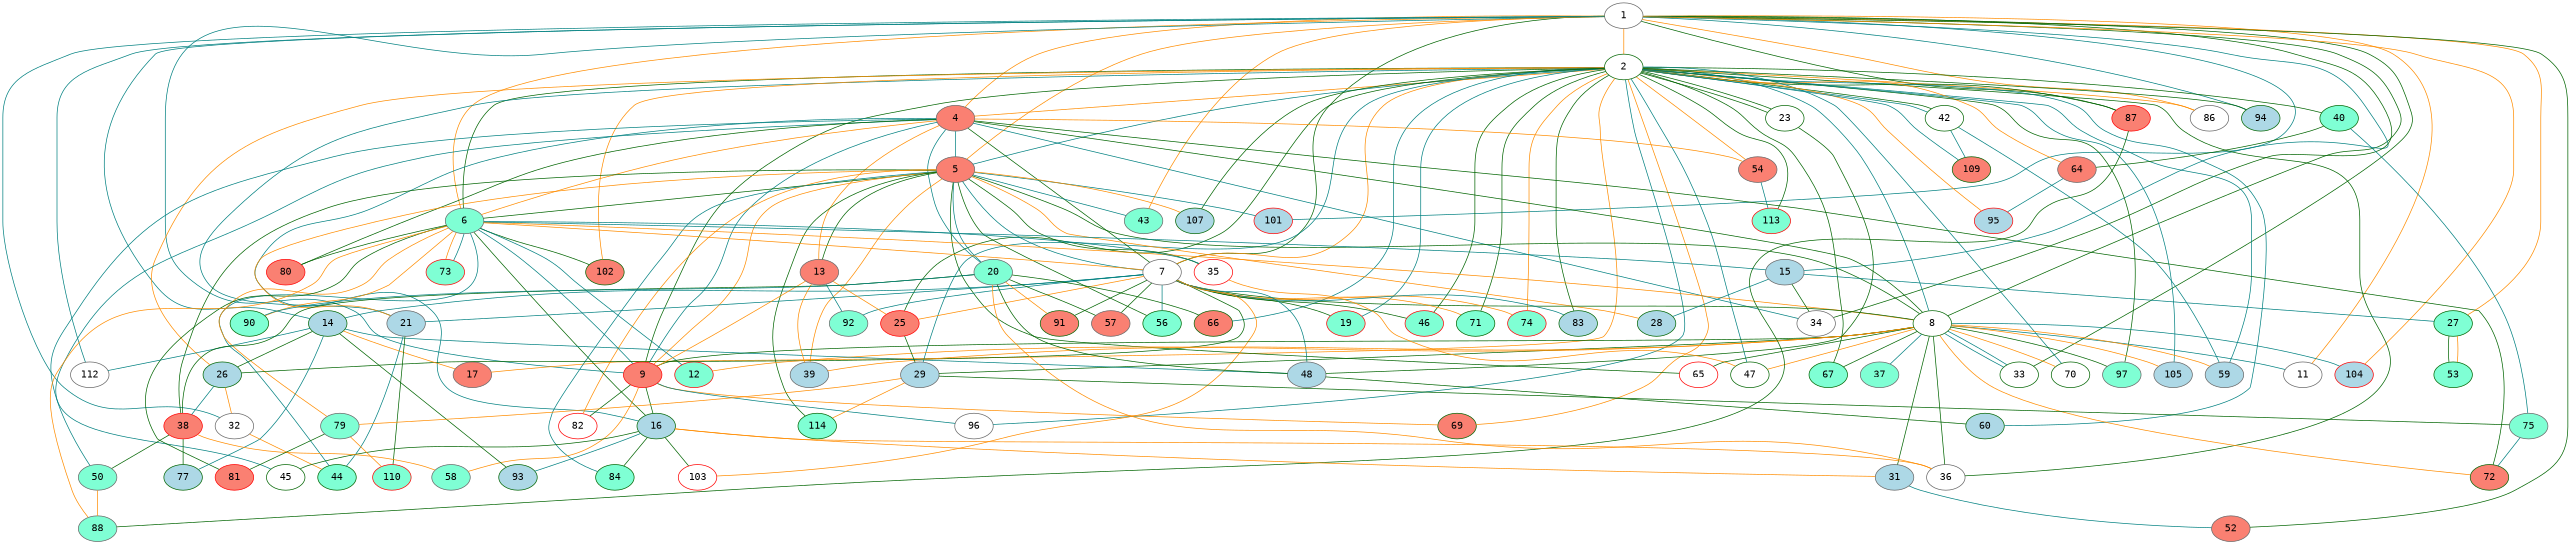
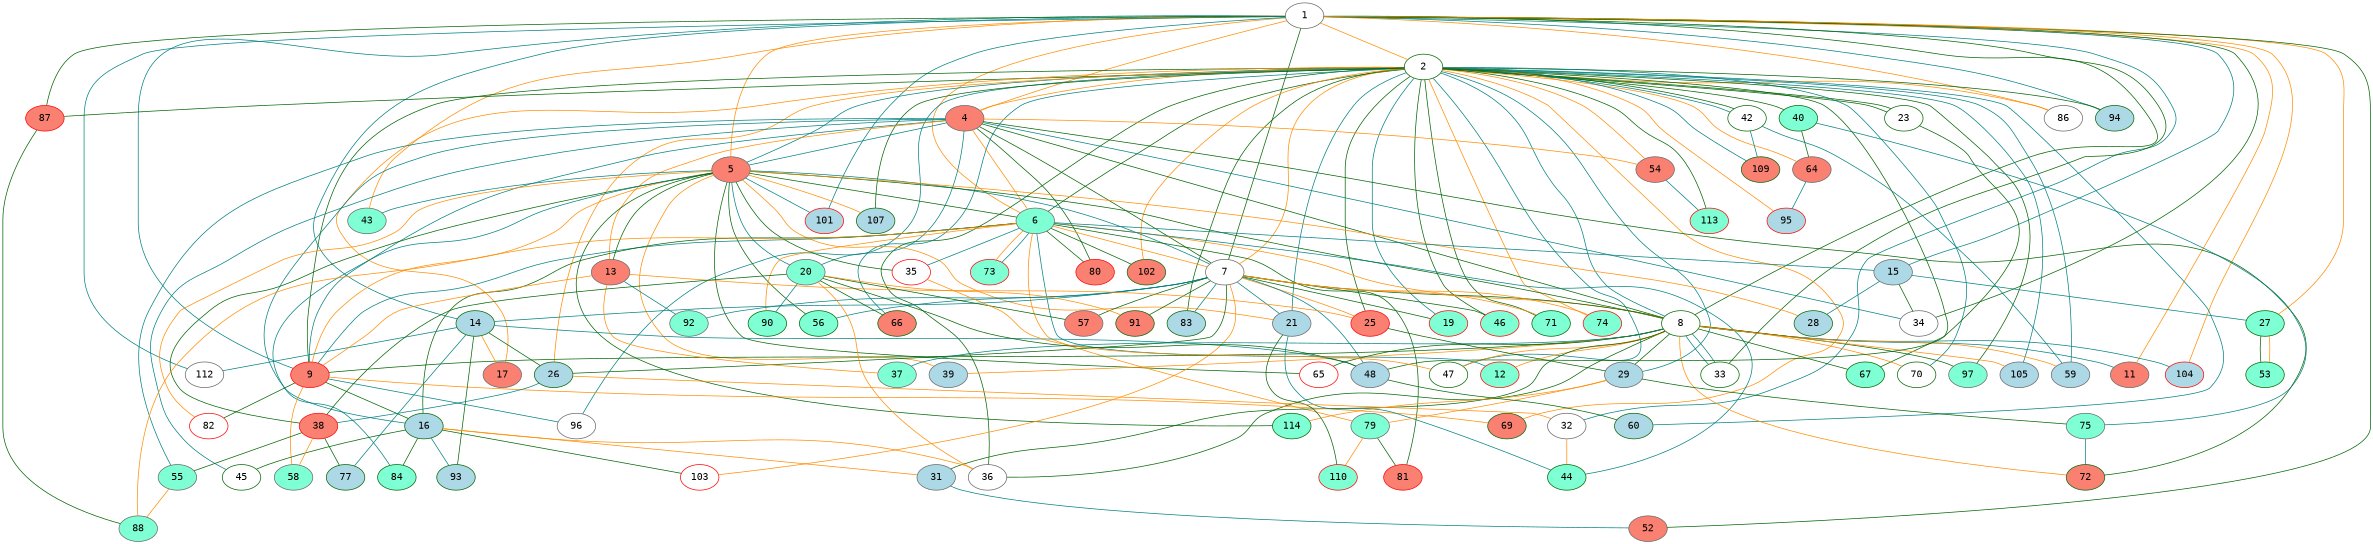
edge "13" -- "39": now "13" -- "37"
node "11": fillcolor white -> salmon
node "50": label "50" -> "55"
